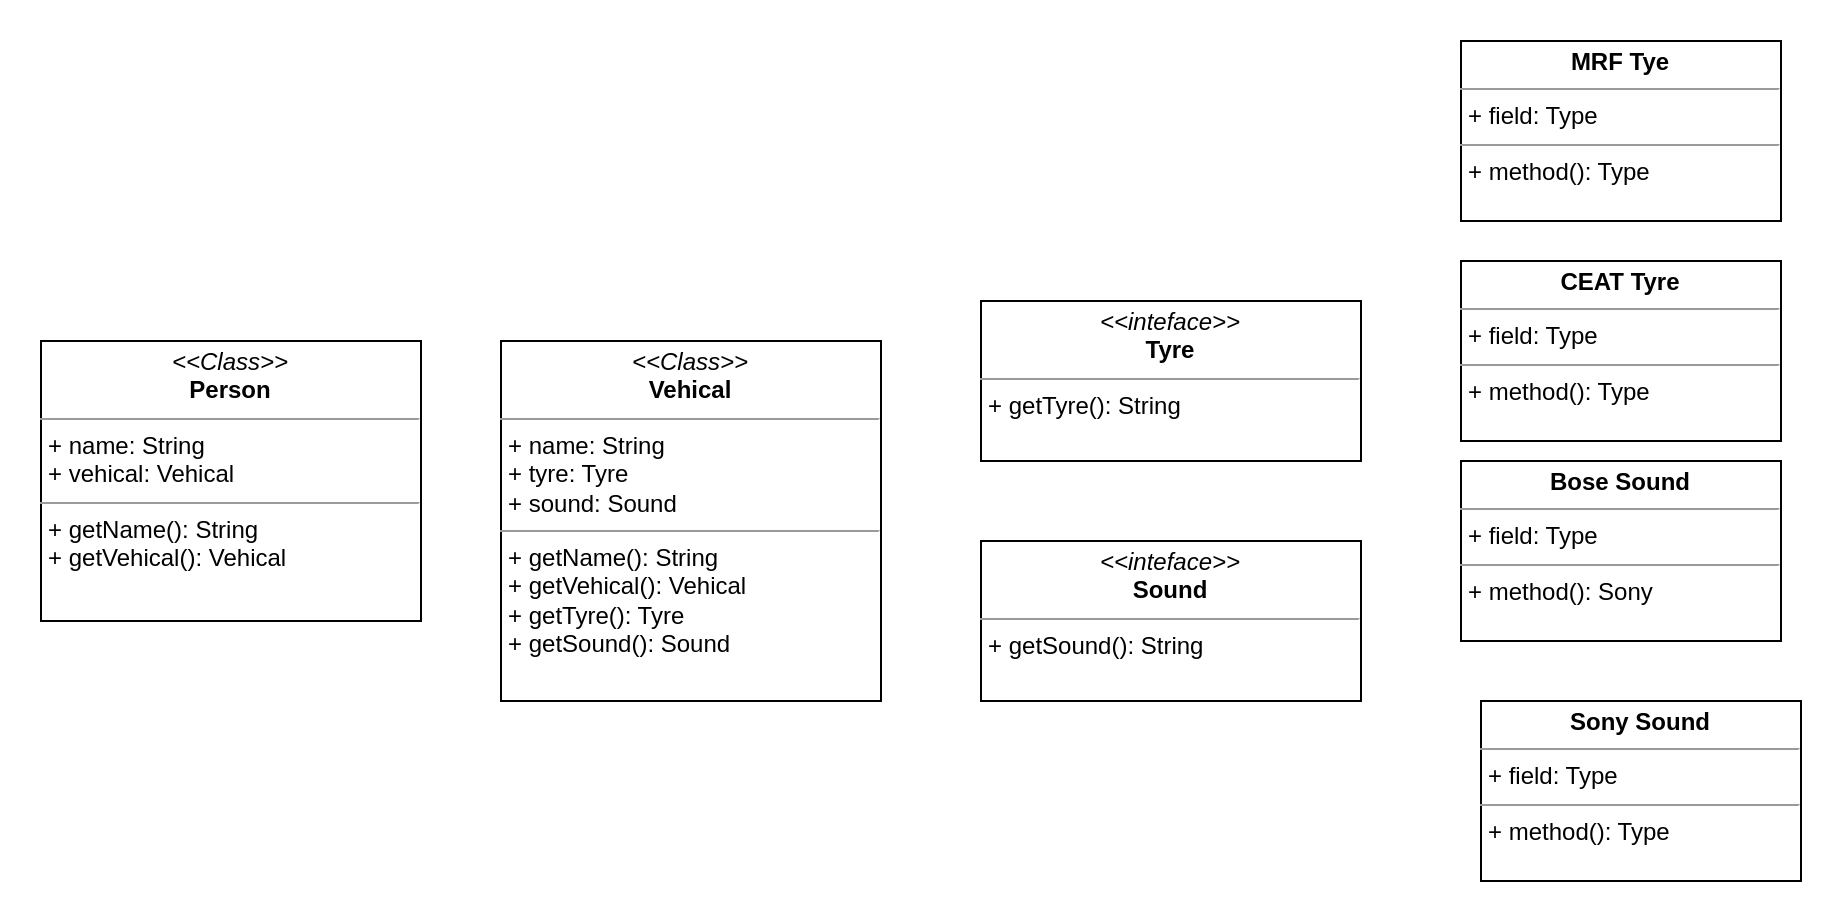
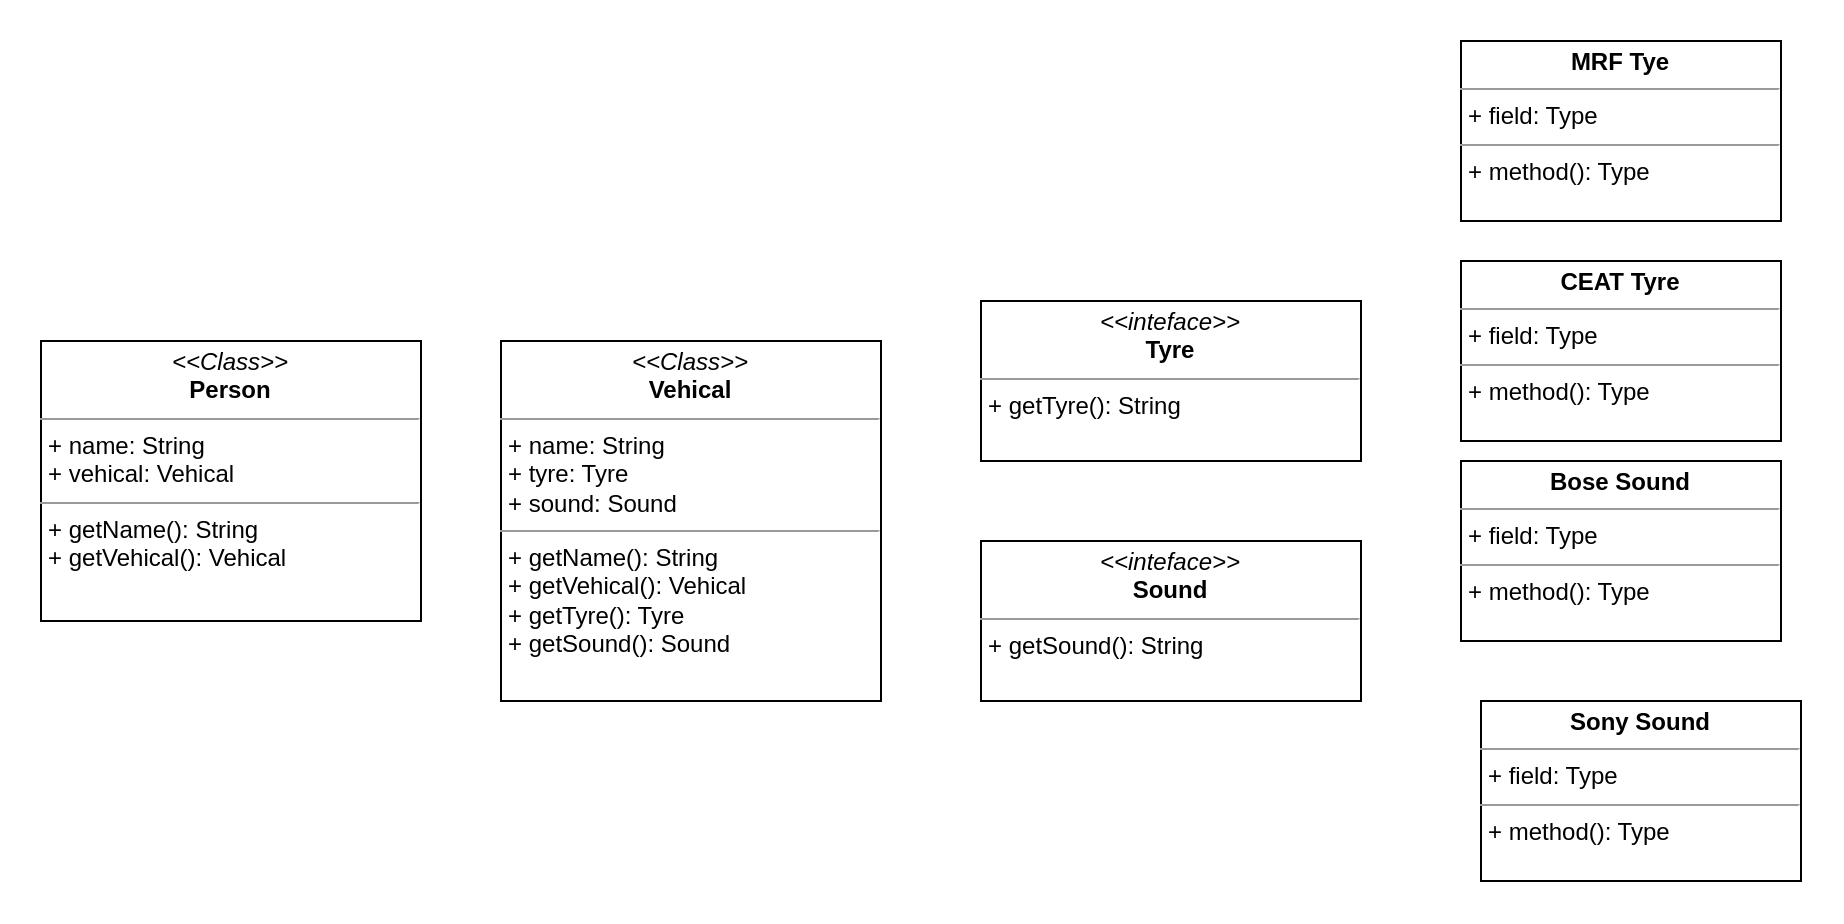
node "Bose Sound + field: Type + method(): Sony": label "Bose Sound + field: Type + method(): Sony" -> "Bose Sound + field: Type + method(): Type"
